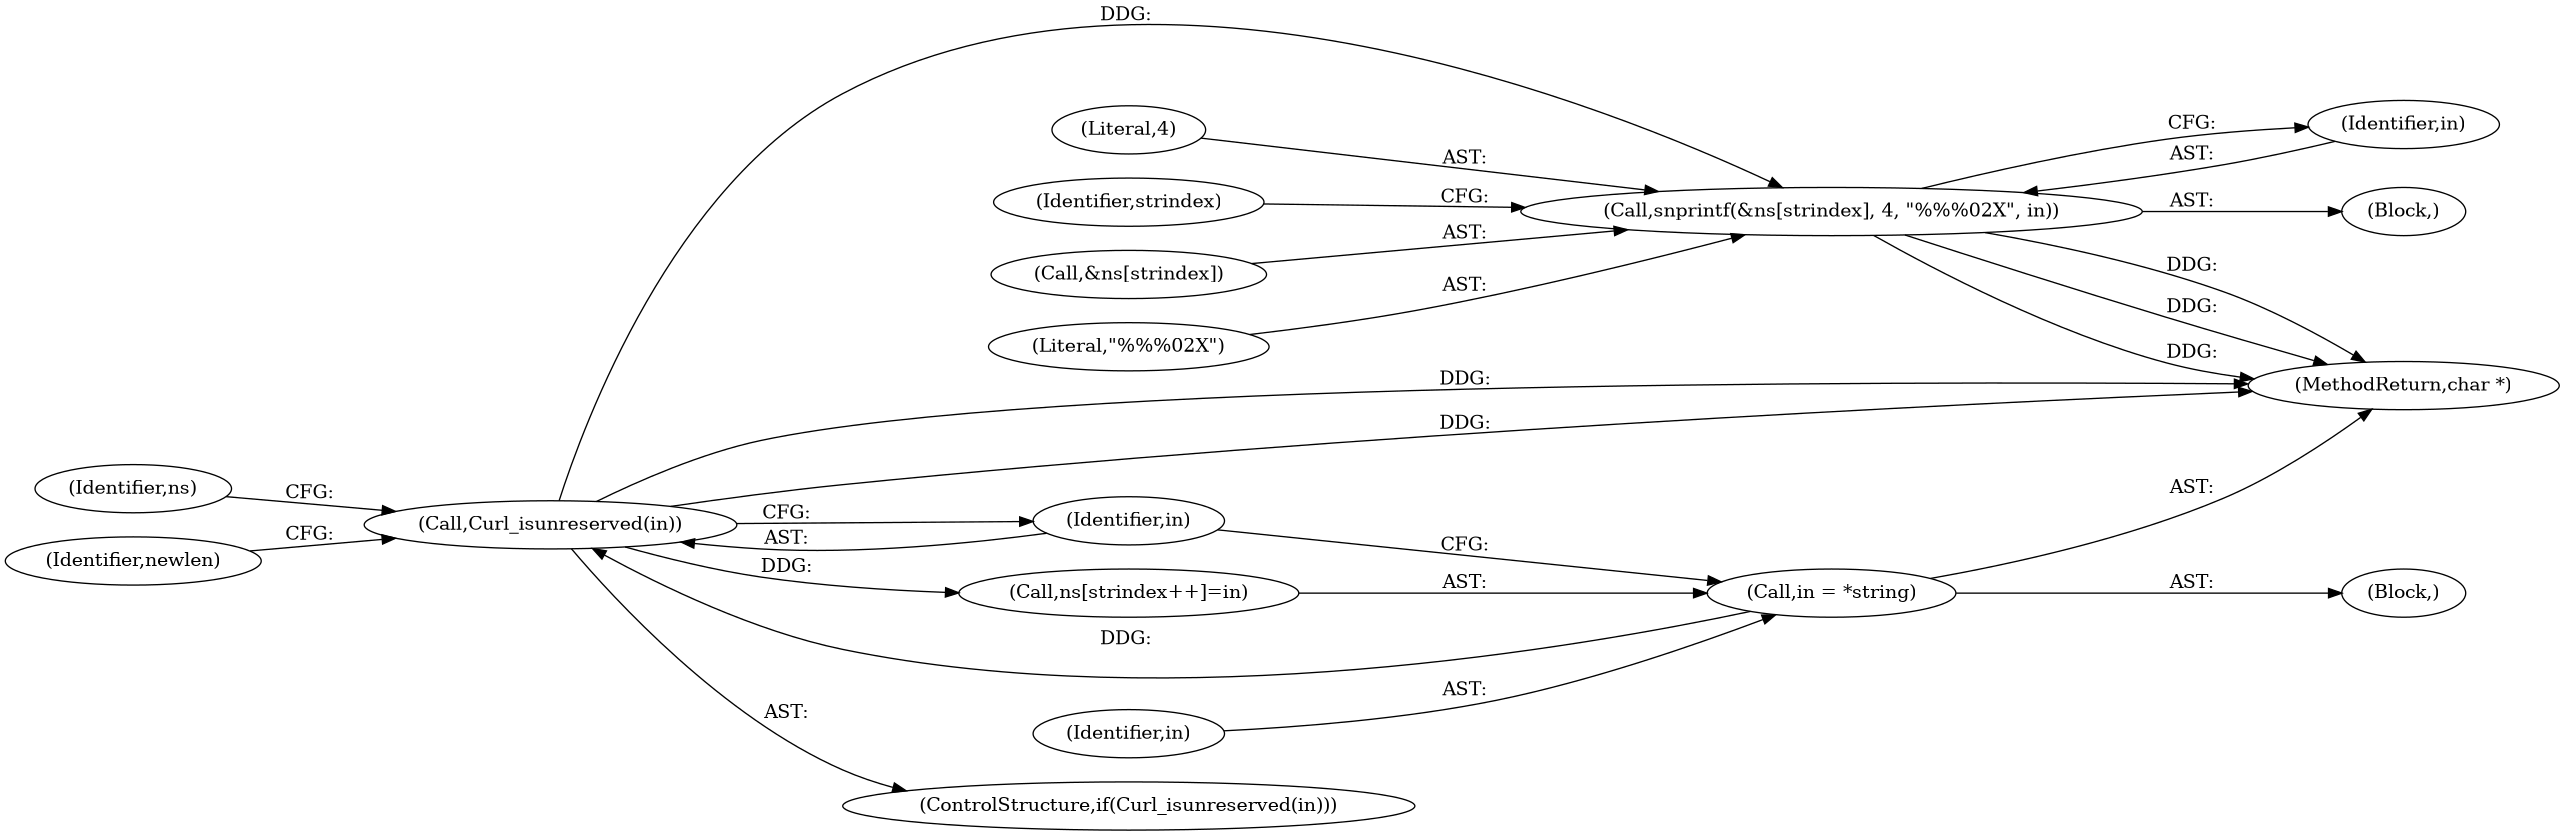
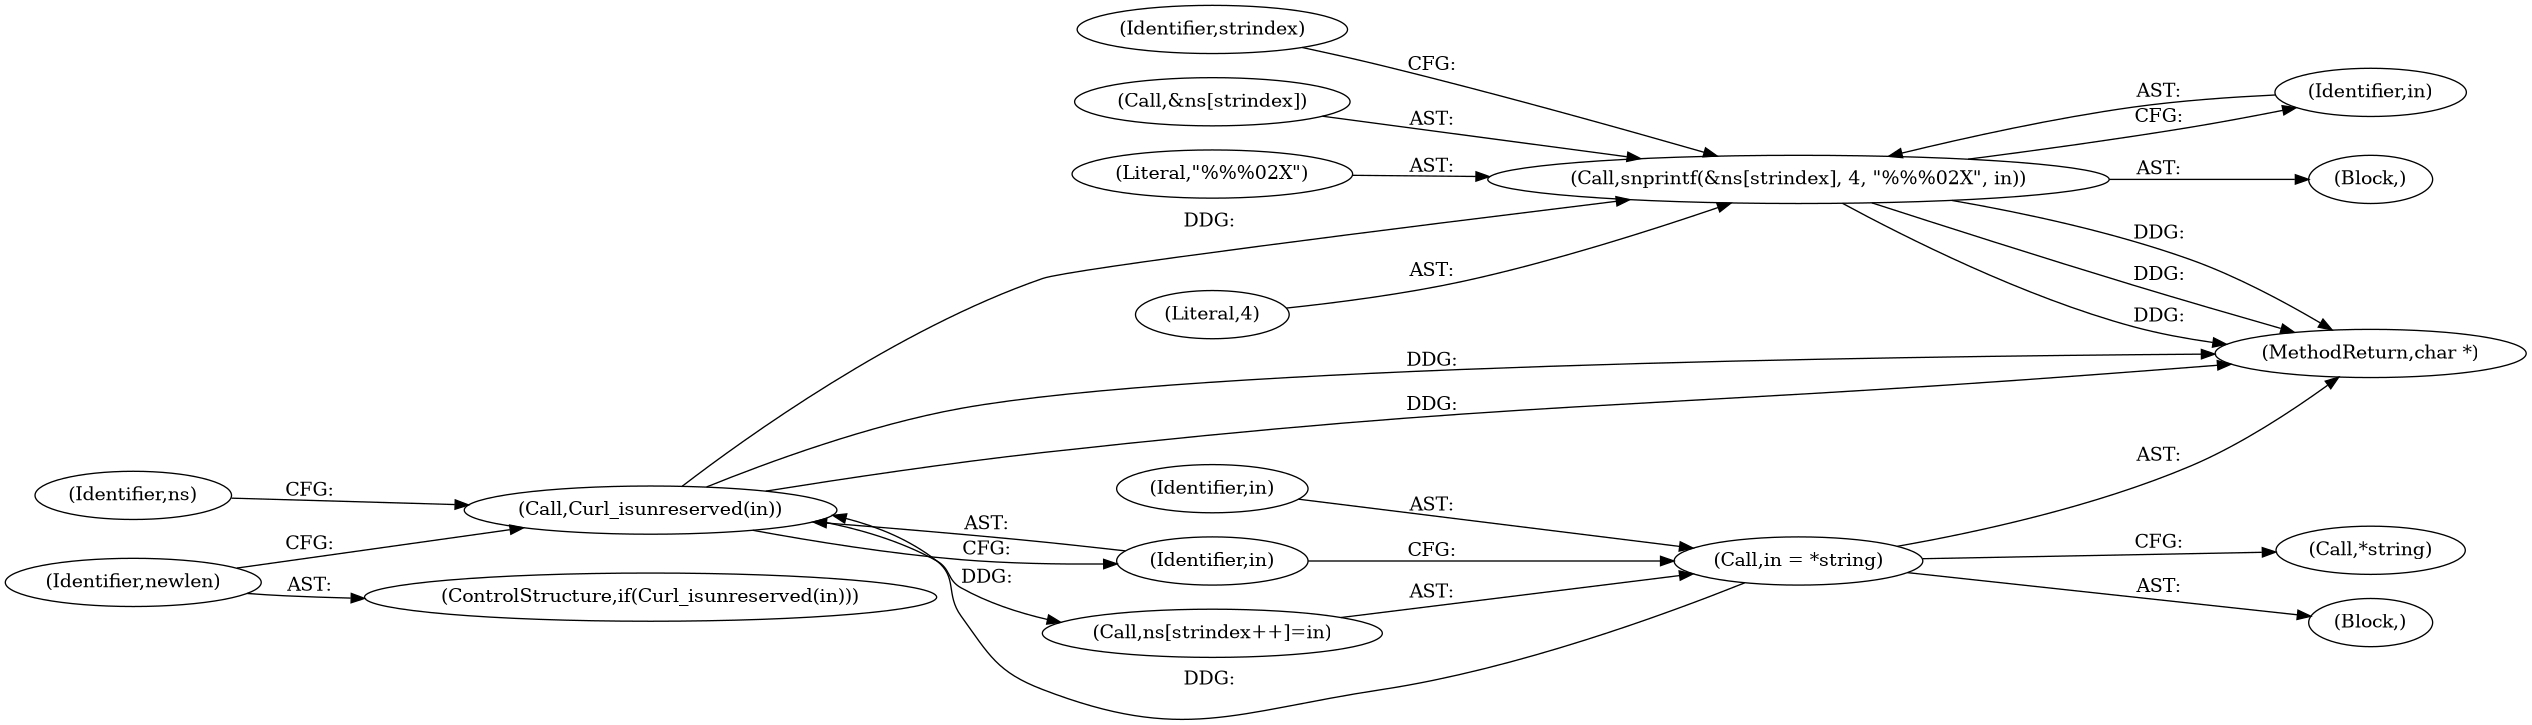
node "(Call,*string)": added
edge "(Call,Curl_isunreserved(in))" -> "(ControlStructure,if(Curl_isunreserved(in)))": now "(Identifier,newlen)" -> "(ControlStructure,if(Curl_isunreserved(in)))"
